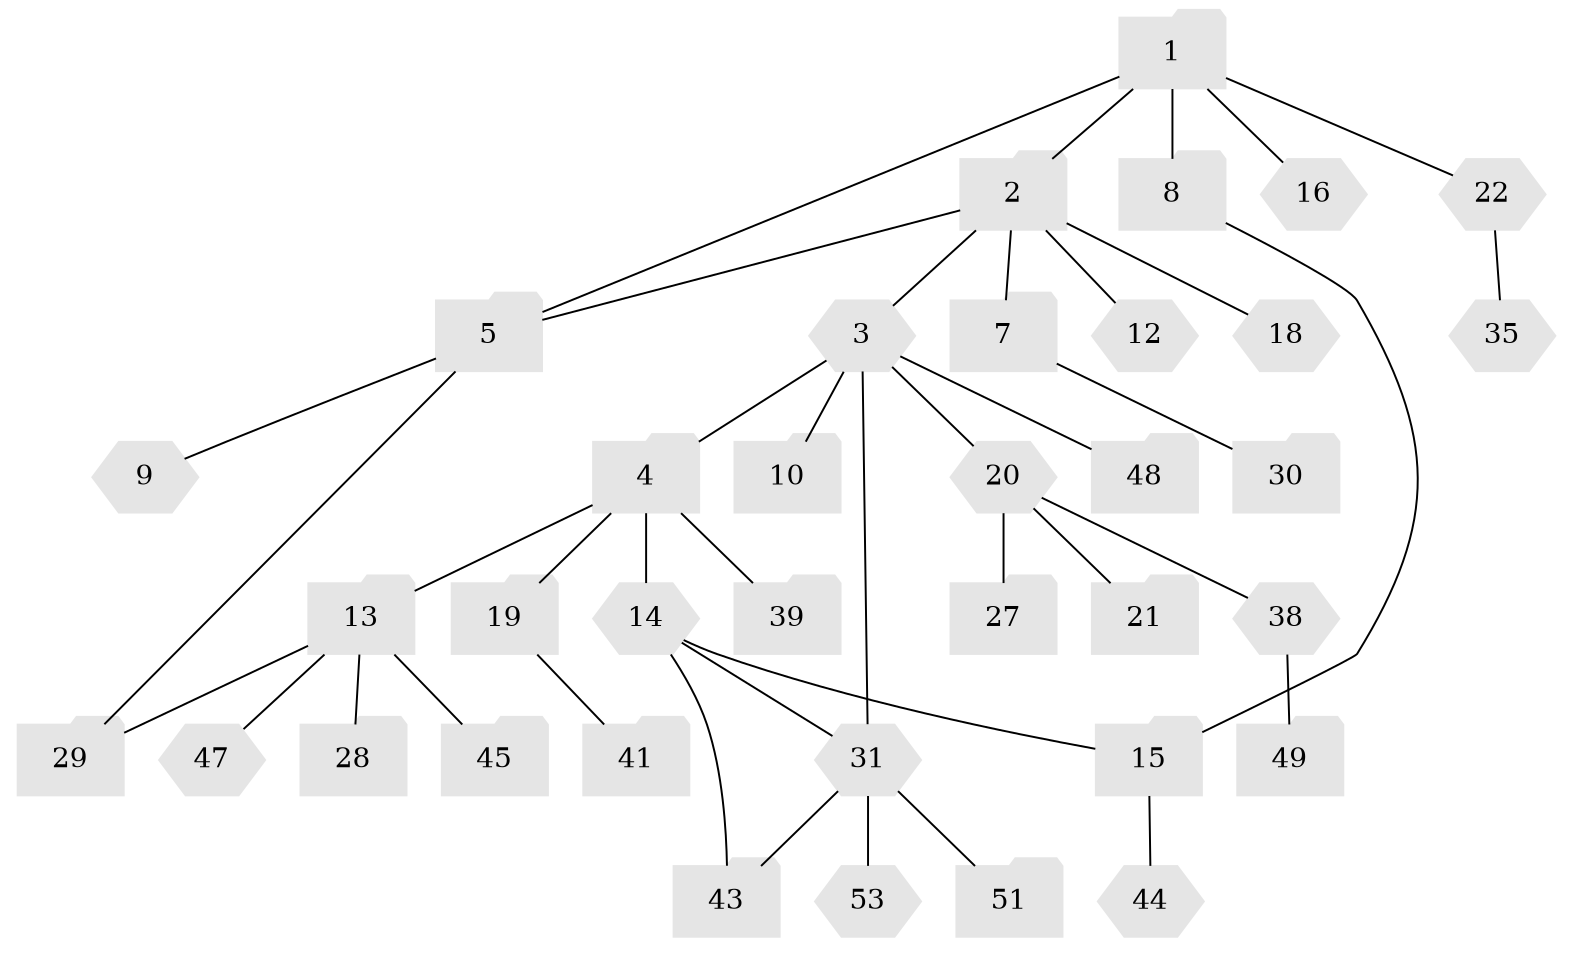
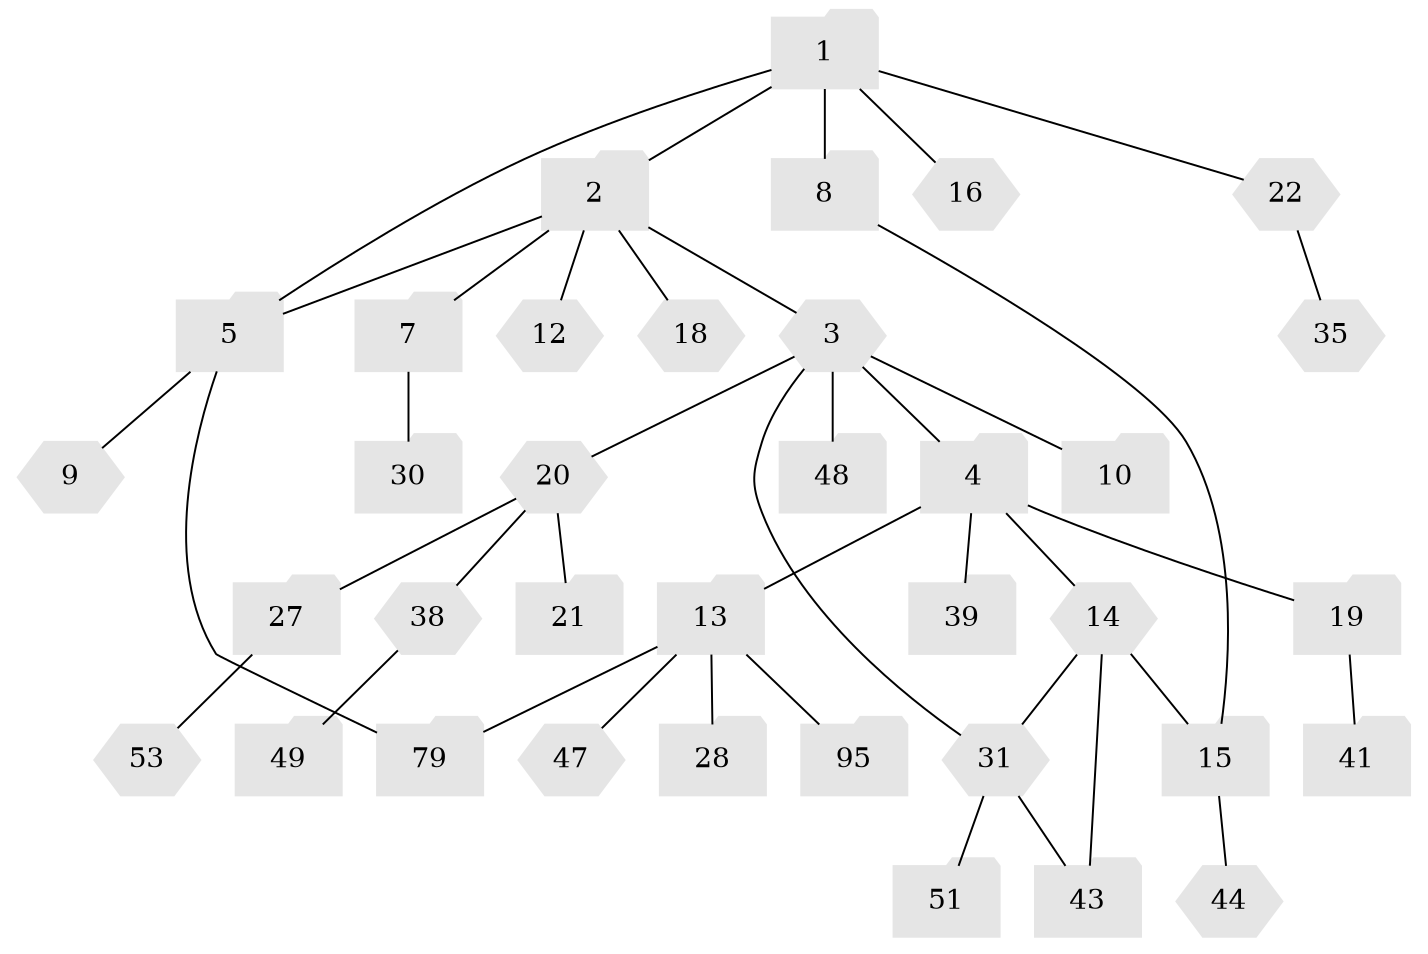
node "29": label "29" -> "79"
node "45": label "45" -> "95"
edge "31" -- "53": now "27" -- "53"
